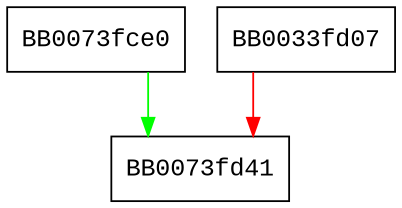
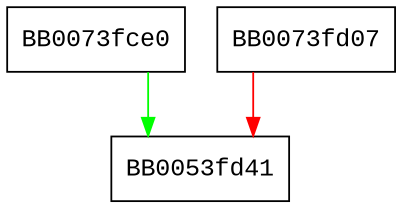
node "BB0033fd07": label "BB0033fd07" -> "BB0073fd07"
node "BB0073fd41": label "BB0073fd41" -> "BB0053fd41"
